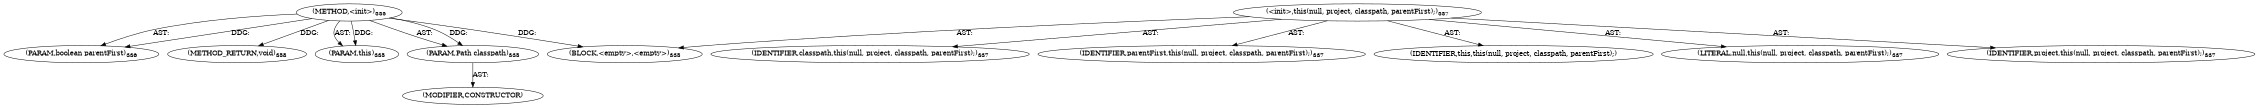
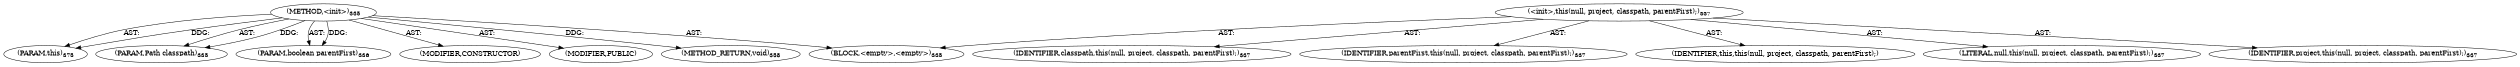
edge "(METHOD,<init>)" -> "(BLOCK,<empty>,<empty>)": label "DDG: " -> "AST: "
node "(PARAM,this)": text "335" -> "375"
node "(MODIFIER,PUBLIC)": added
edge "(PARAM,Path classpath)" -> "(MODIFIER,CONSTRUCTOR)": now "(METHOD,<init>)" -> "(MODIFIER,CONSTRUCTOR)"
